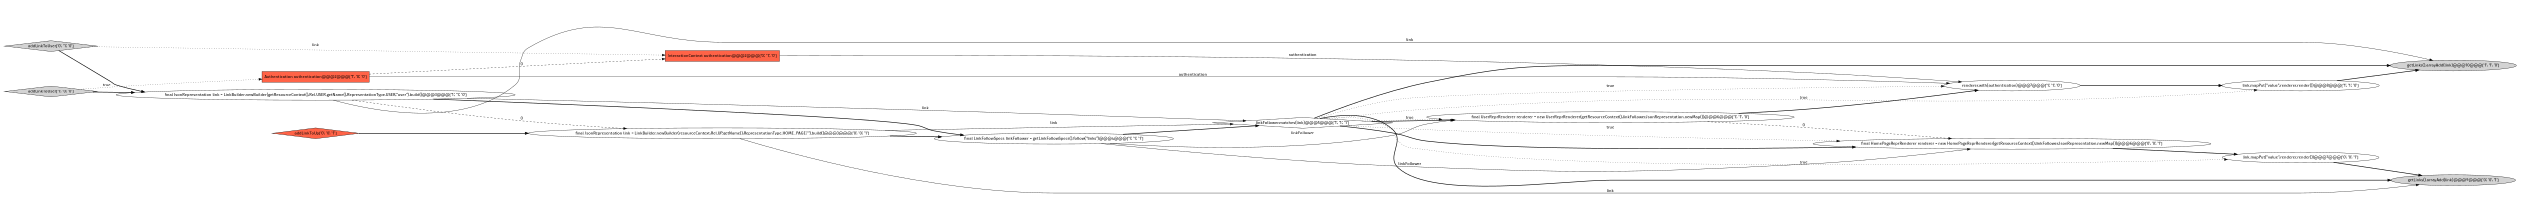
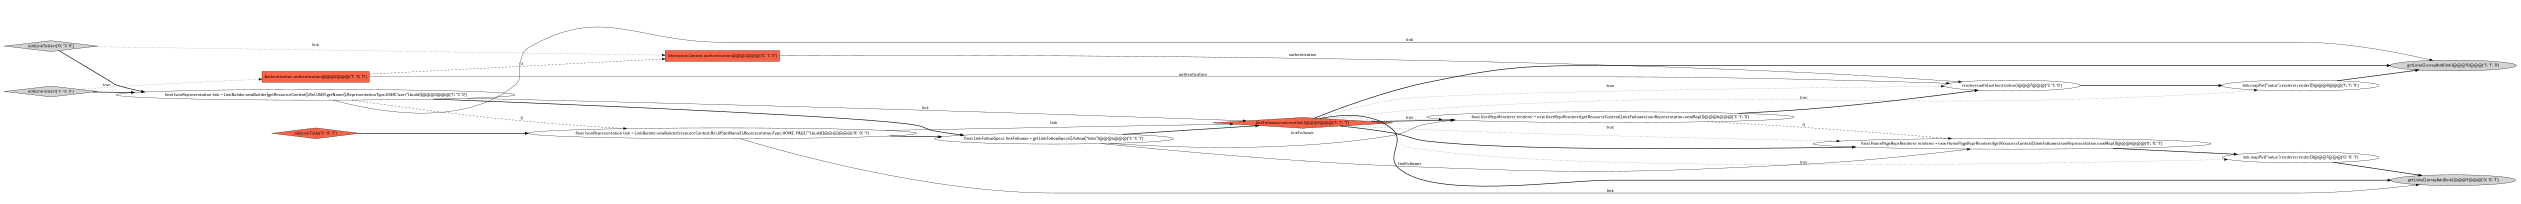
node "linkFollower.matches(link)@@@5@@@['1', '1', '1']": fillcolor white -> tomato
